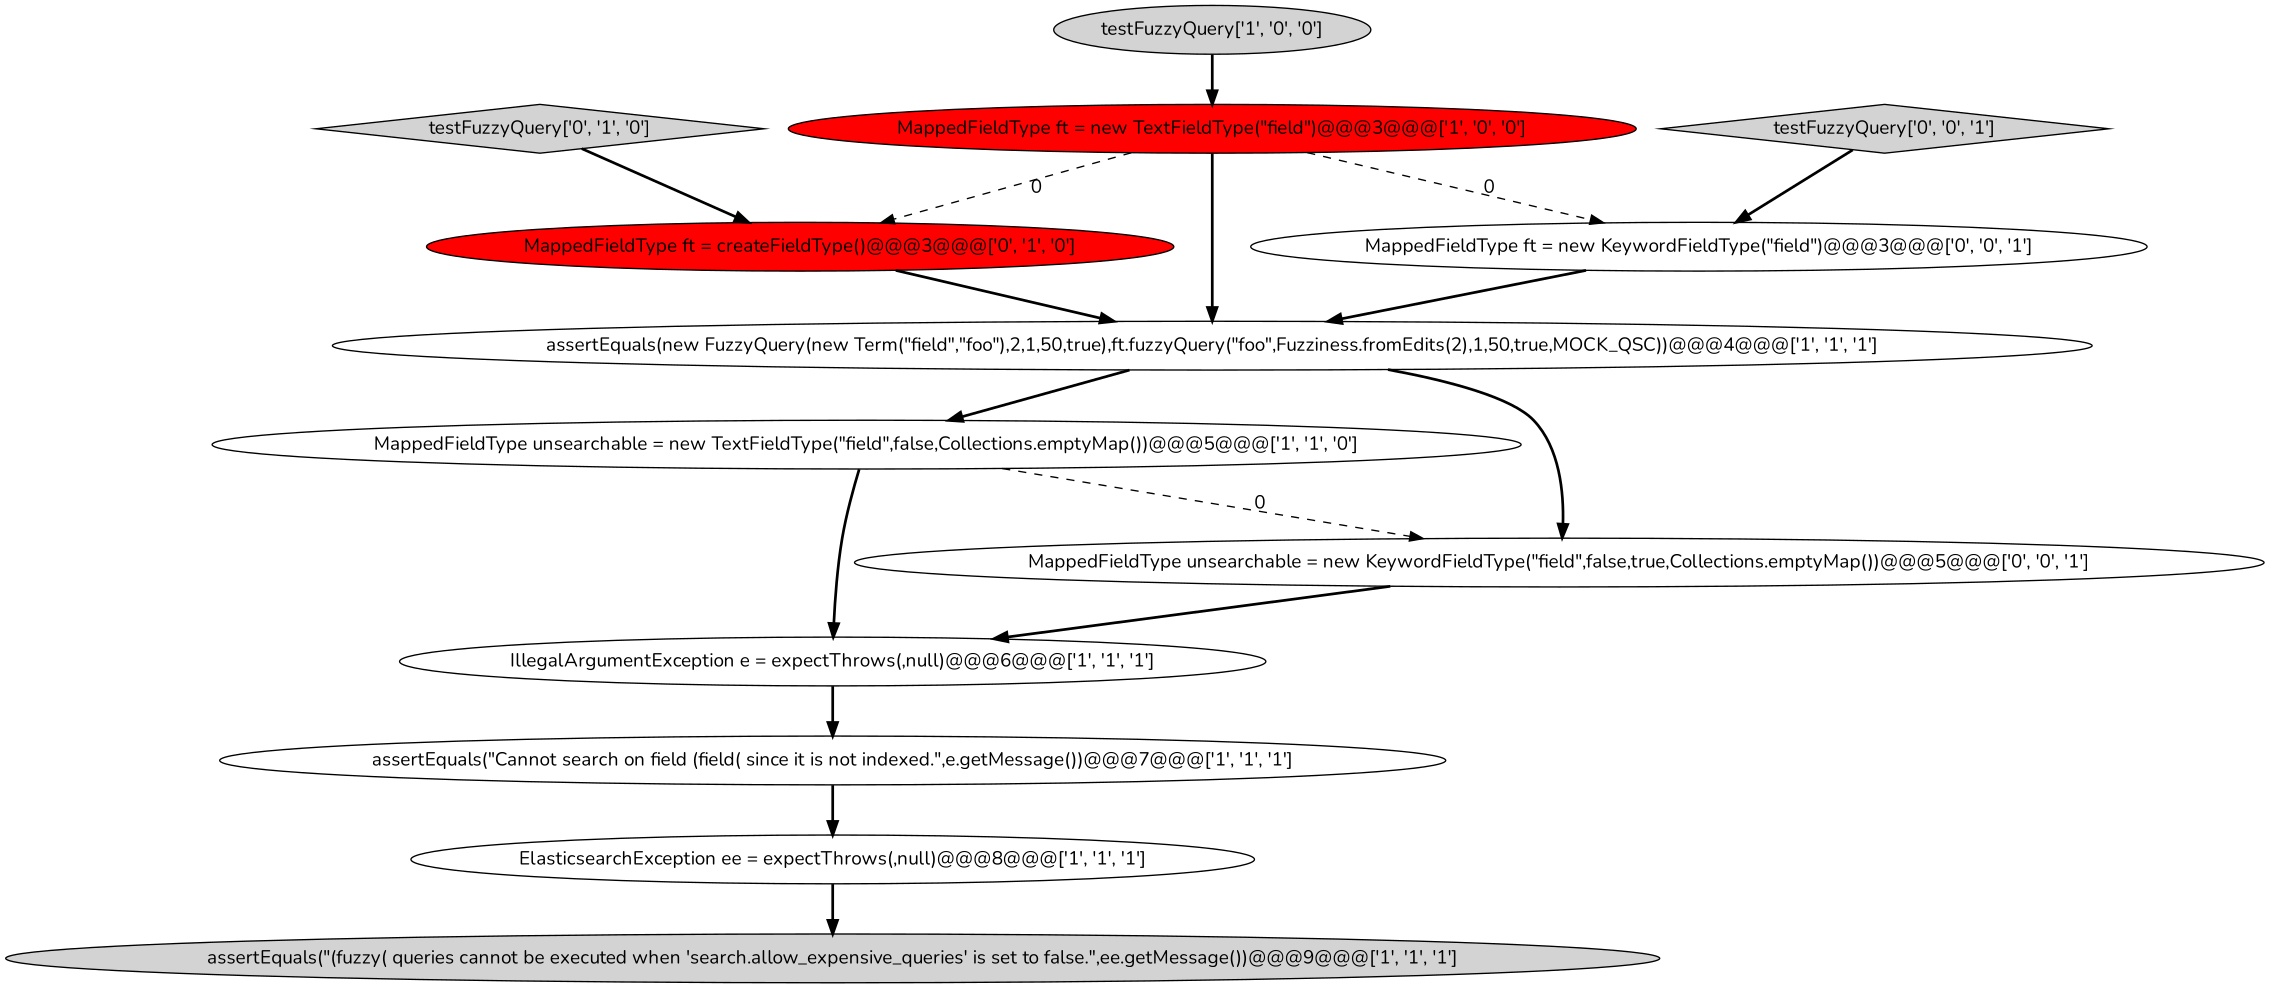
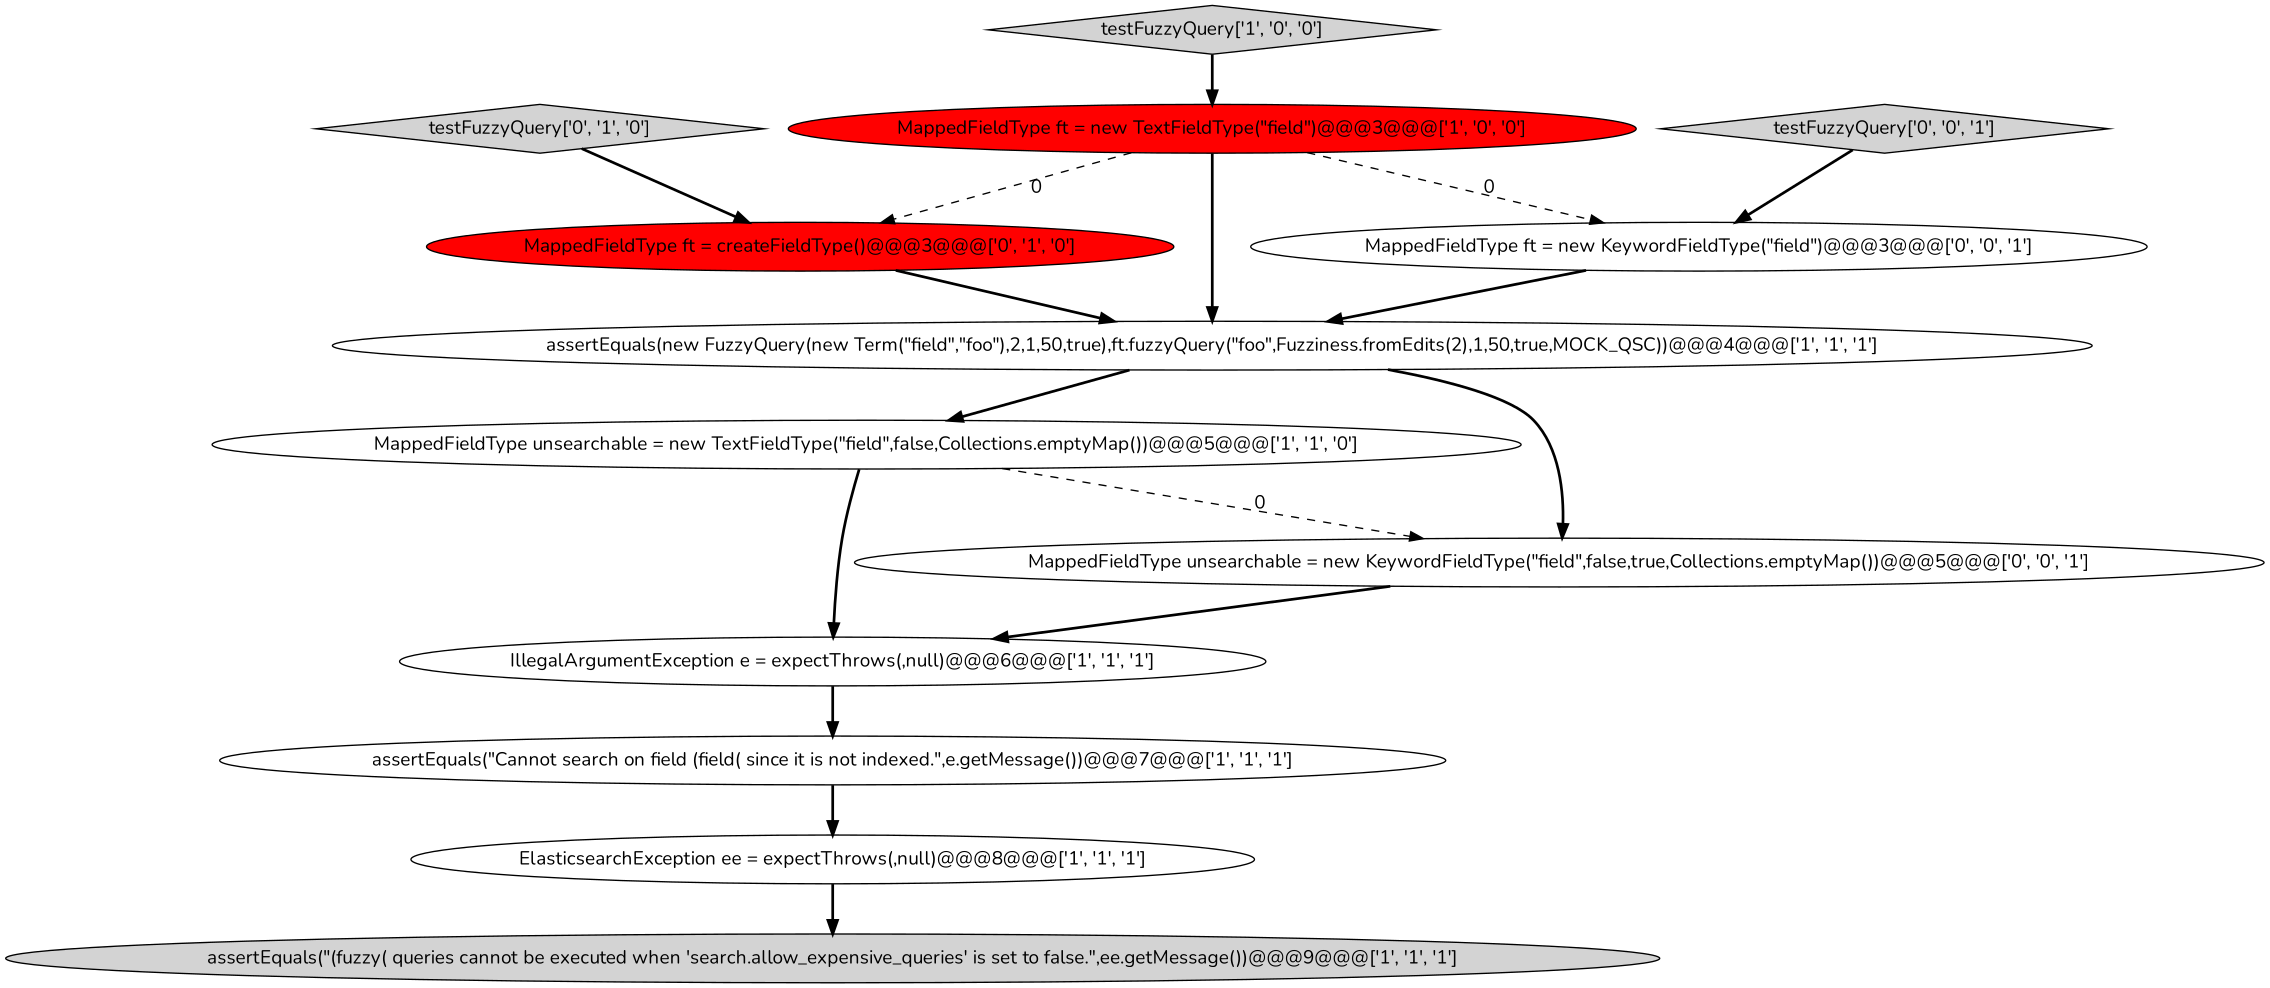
node "testFuzzyQuery['1', '0', '0']": shape ellipse -> diamond
